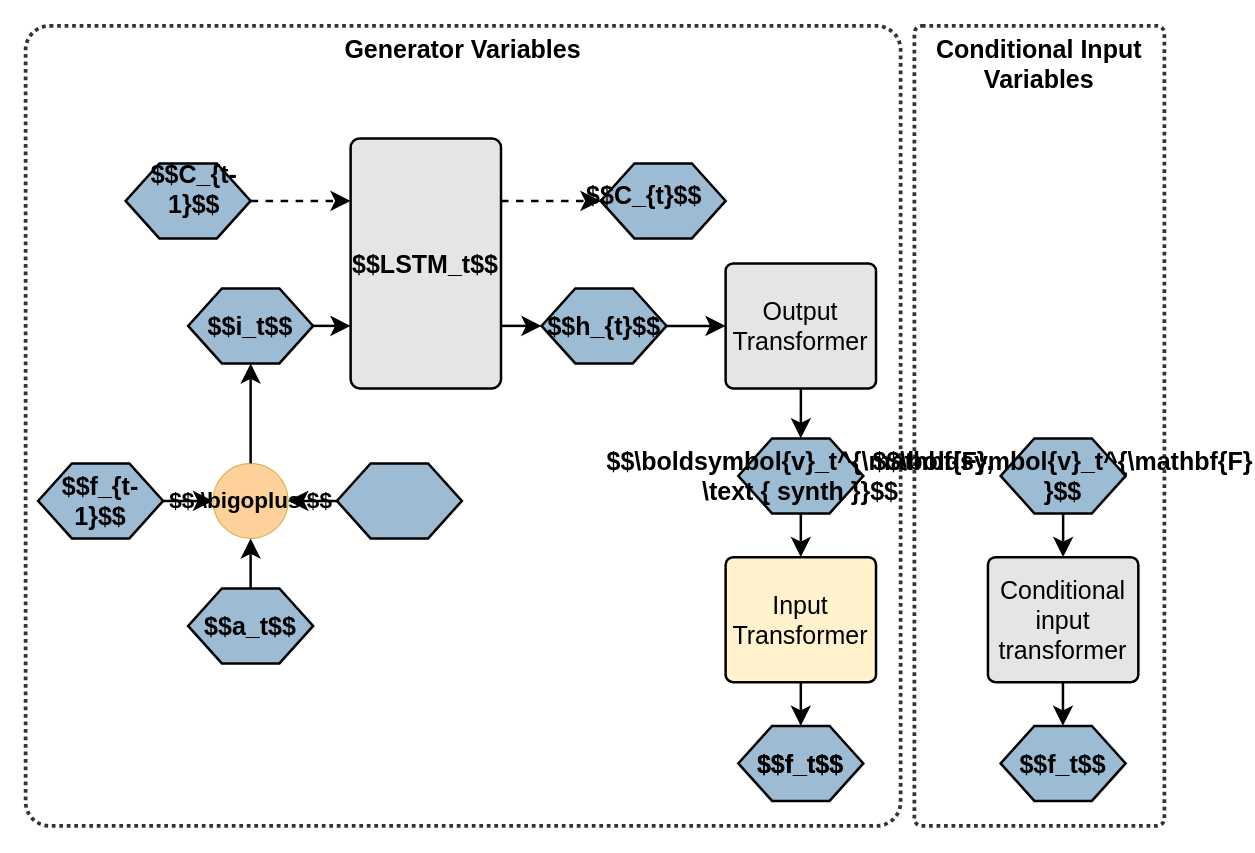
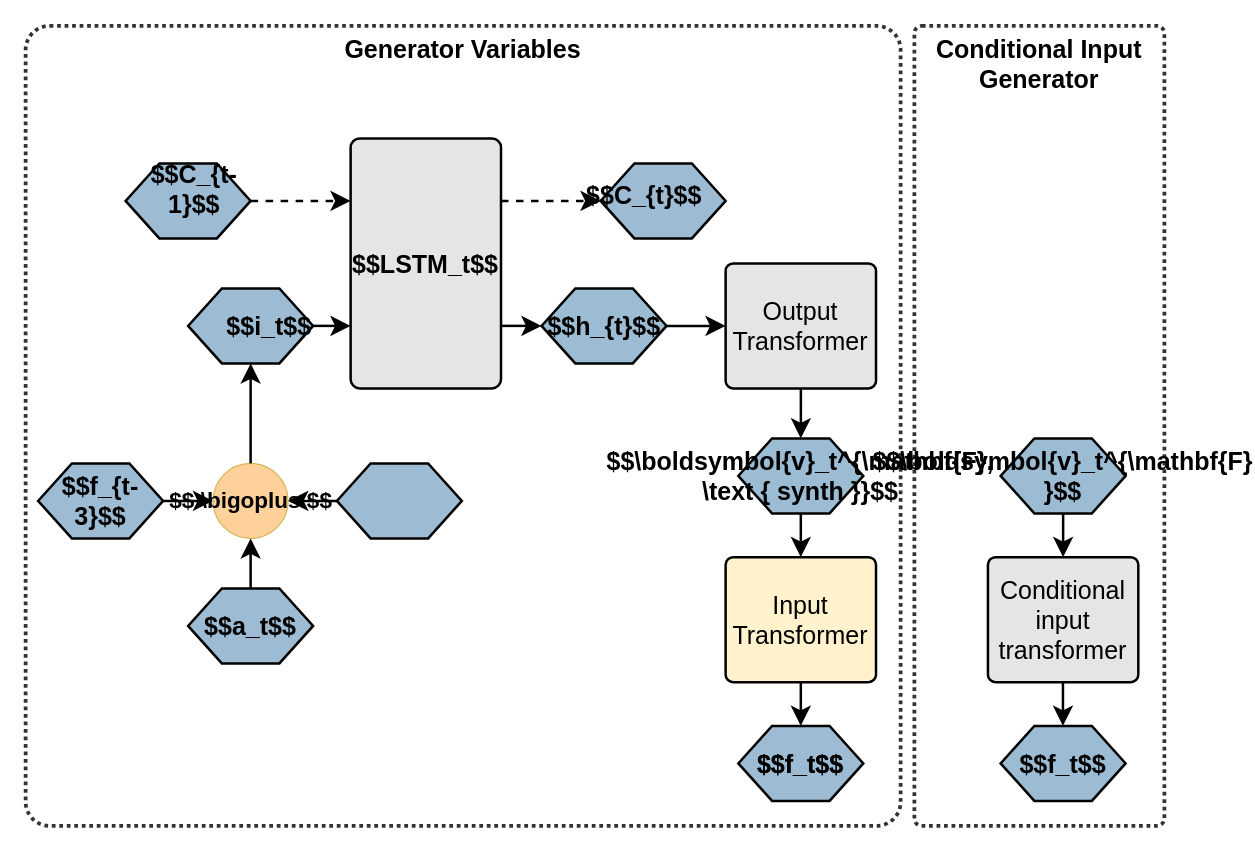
node "Conditional Input Variables": label "Conditional Input Variables" -> "Conditional Input Generator"
node "$$i_t$$": moved (251, 326) -> (269, 326)
node "$$f_{t-1}$$": label "$$f_{t-1}$$" -> "$$f_{t-3}$$"
